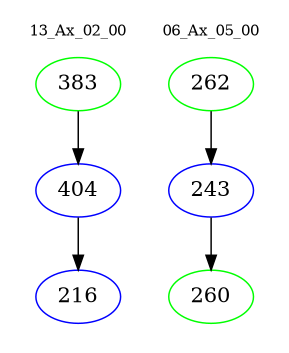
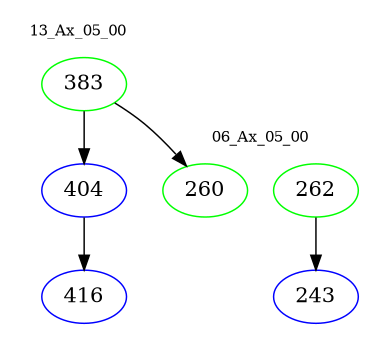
cluster "13_Ax_02_00": label "13_Ax_02_00" -> "13_Ax_05_00"
edge "243" -> "260": now "383" -> "260"
node "216": label "216" -> "416"
